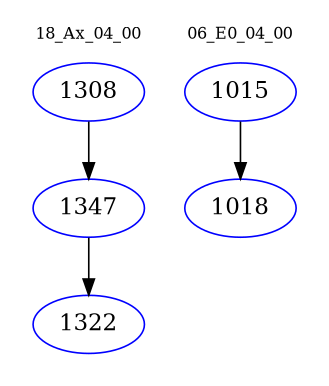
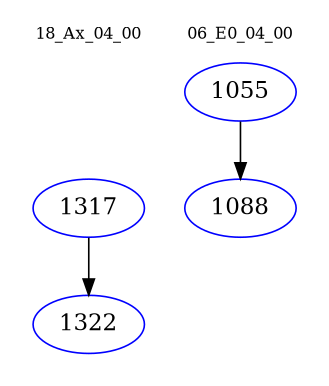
node "1308": removed
node "1015": label "1015" -> "1055"
node "1347": label "1347" -> "1317"
node "1018": label "1018" -> "1088"
